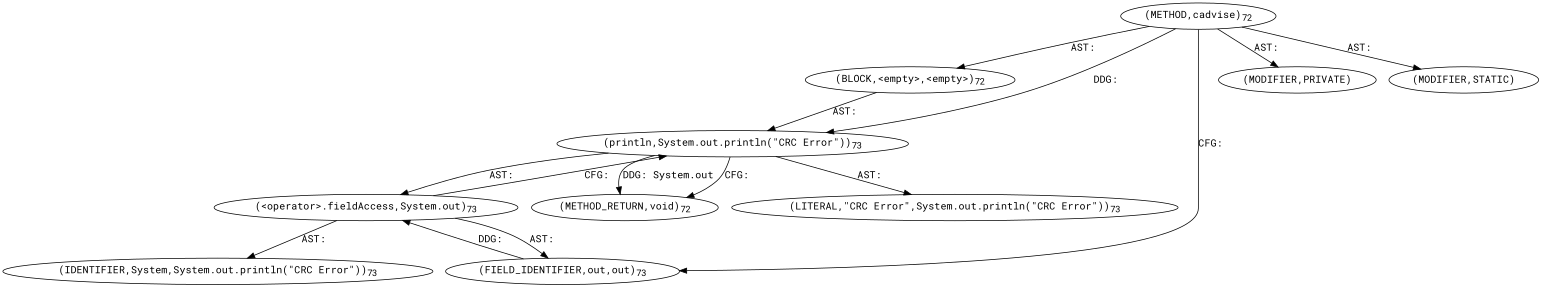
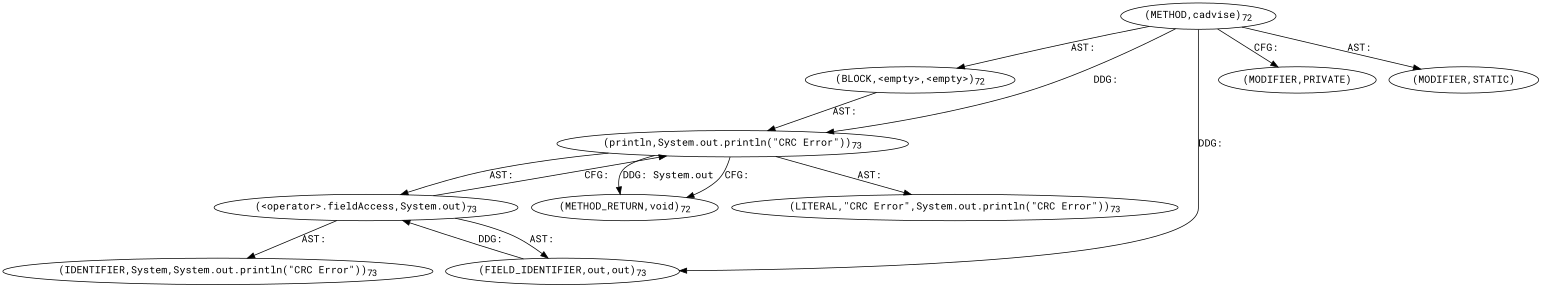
edge "(METHOD,cadvise)" -> "(MODIFIER,PRIVATE)": label "AST: " -> "CFG: "
edge "(METHOD,cadvise)" -> "(FIELD_IDENTIFIER,out,out)": label "CFG: " -> "DDG: "
